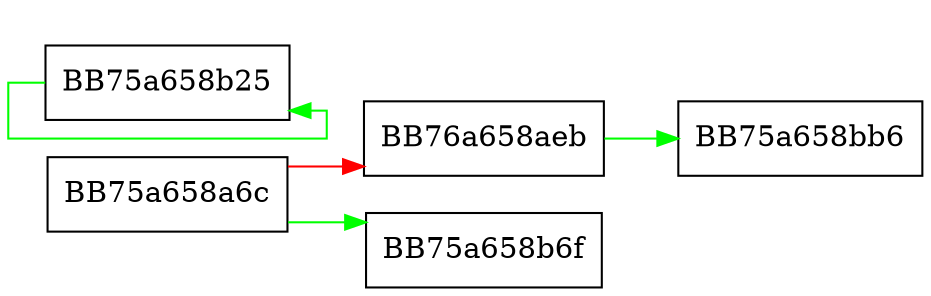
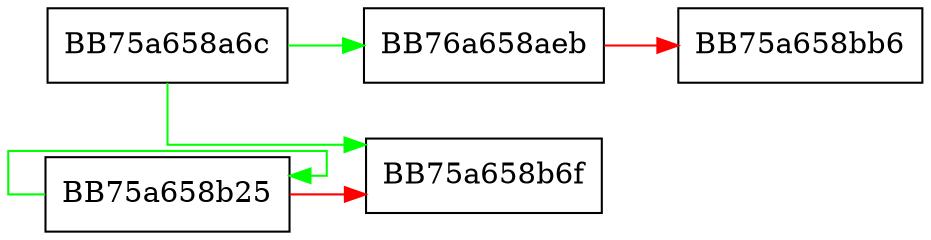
edge "BB76a658aeb" -> "BB75a658bb6": color green -> red
edge "BB75a658a6c" -> "BB76a658aeb": color red -> green
edge "BB75a658b25" -> "BB75a658b6f": added
